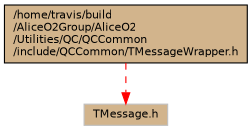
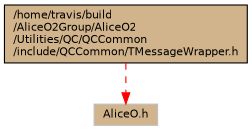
node "TMessage.h": label "TMessage.h" -> "AliceO.h"
